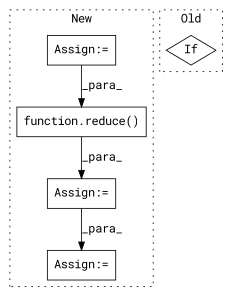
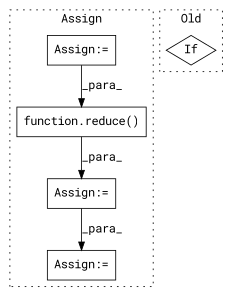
cluster "New": label "New" -> "Assign"
